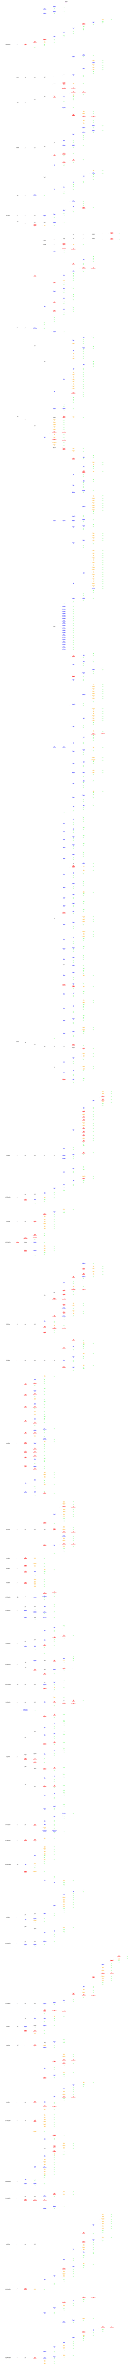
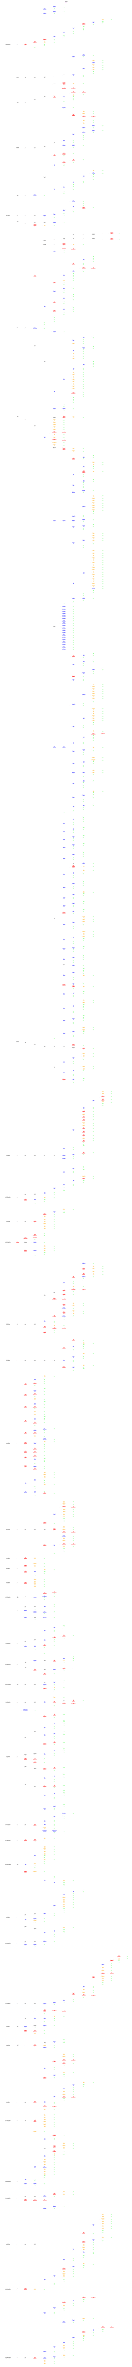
node "https://cloudbilling.googleapis.com": removed
